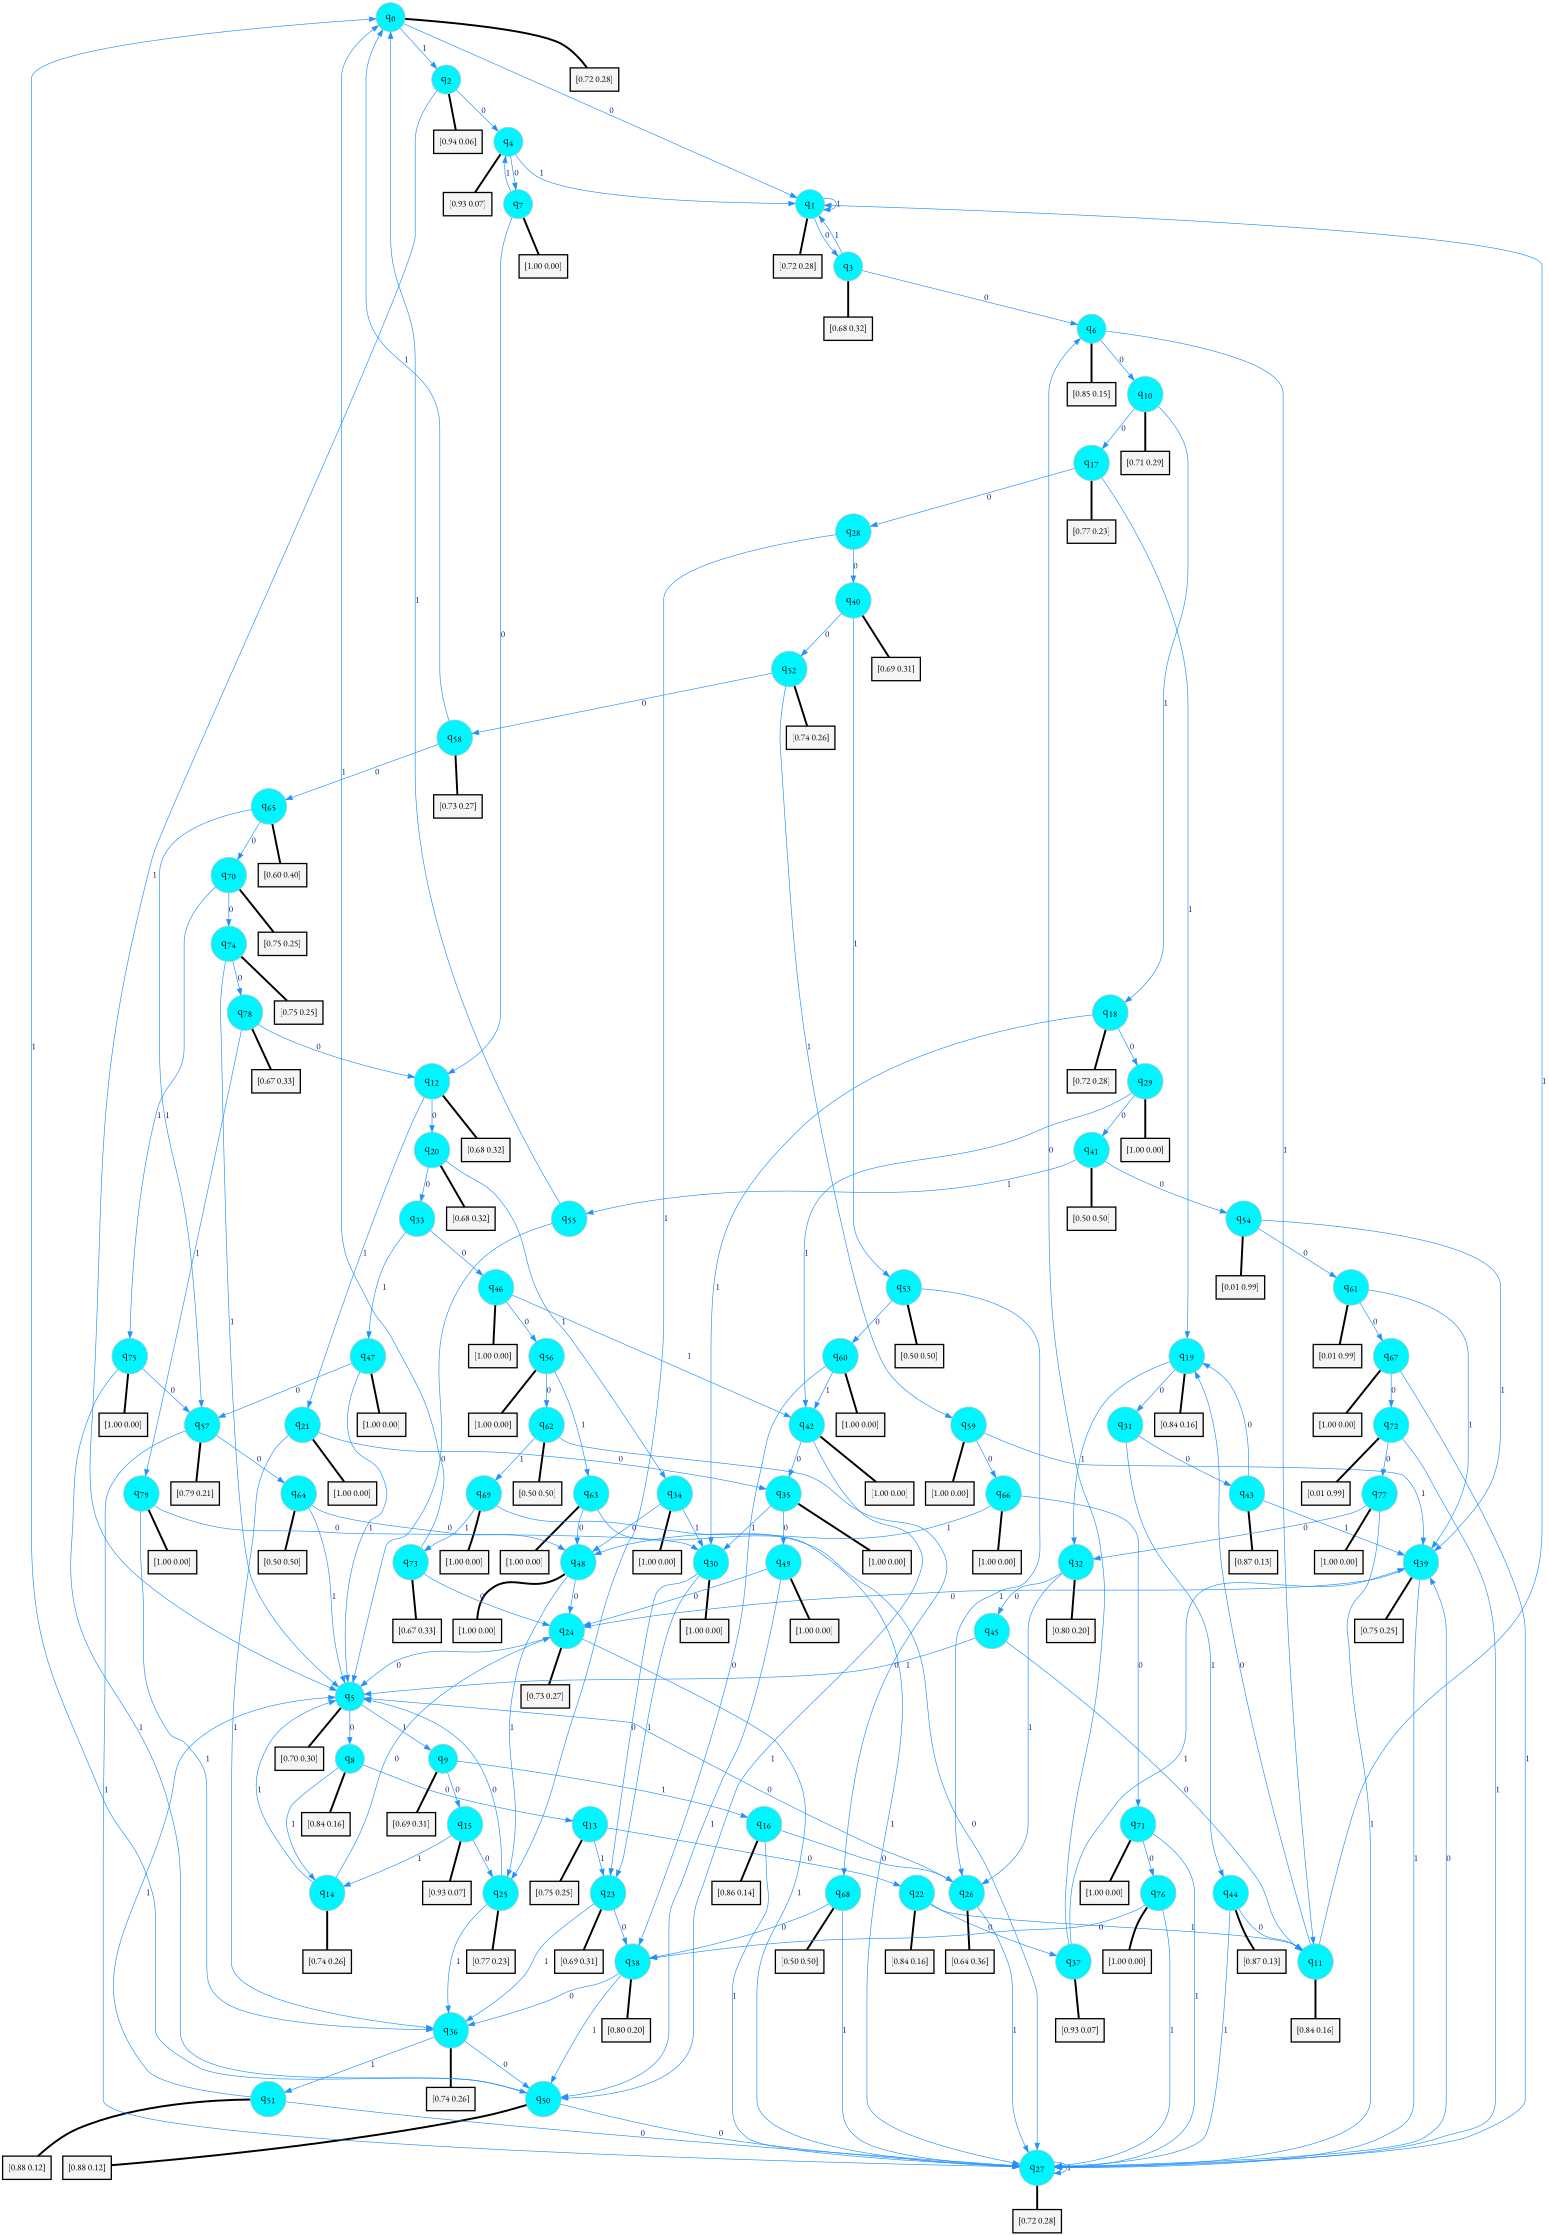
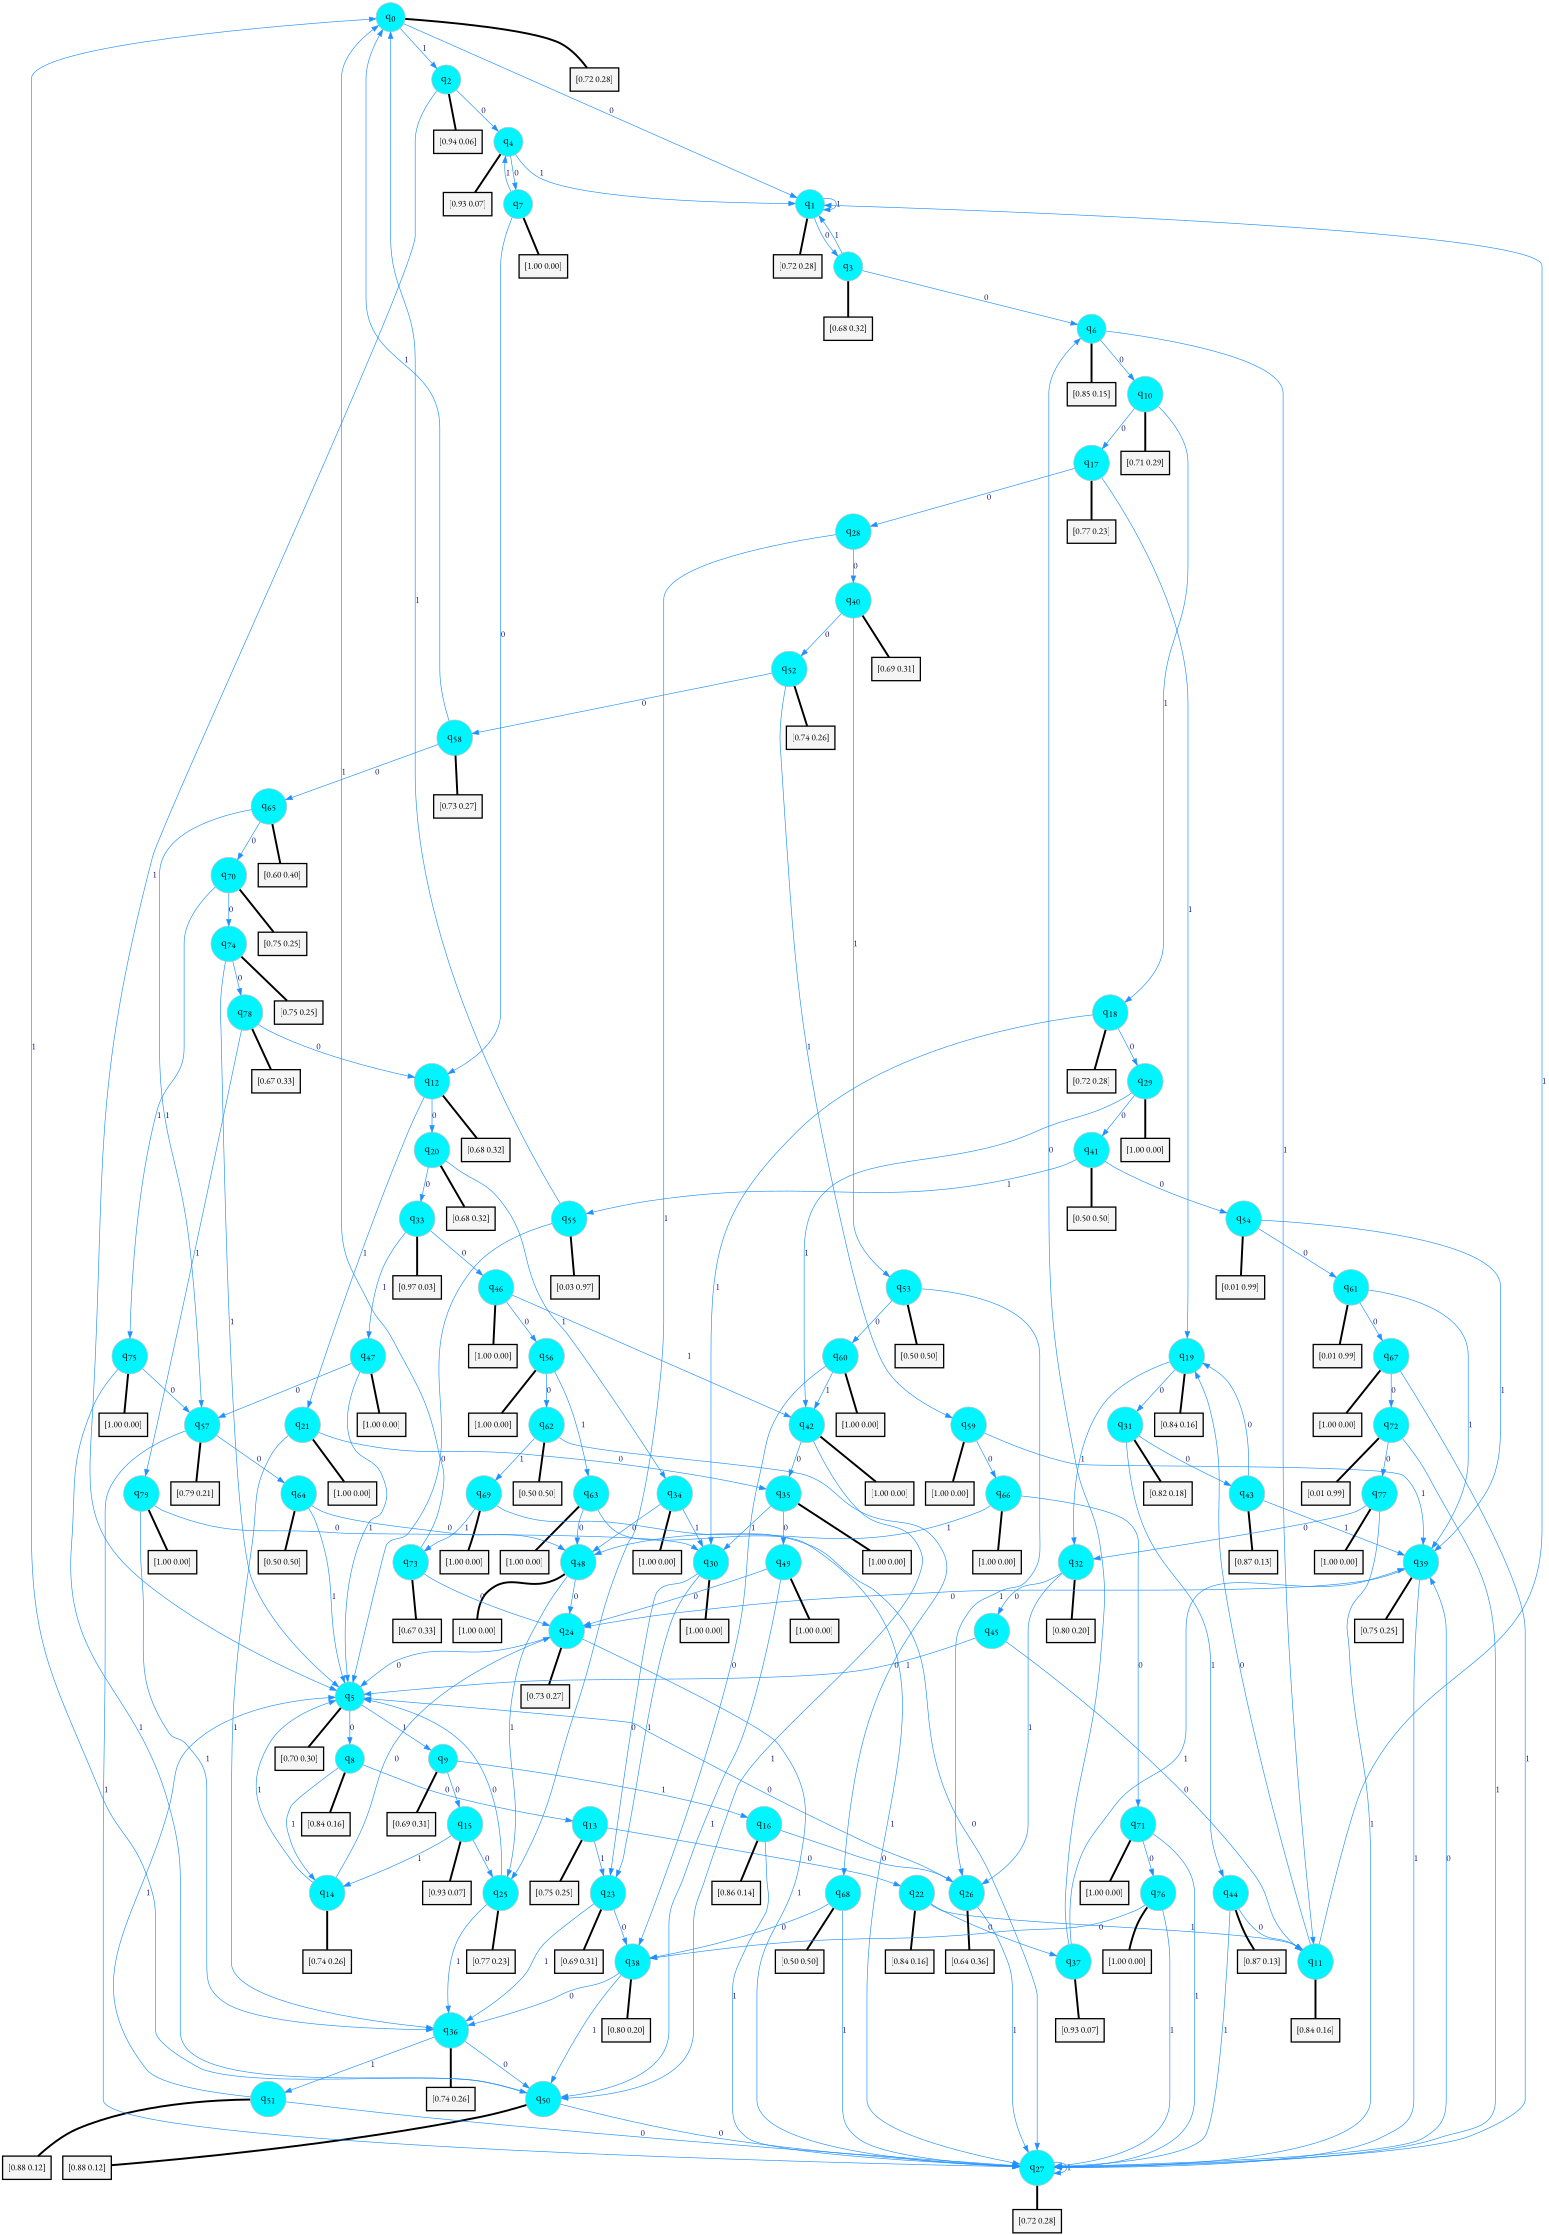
node "[0.97 0.03]": added
node "[0.03 0.97]": added
node "[0.82 0.18]": added
